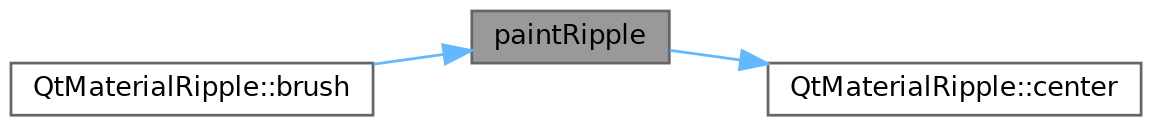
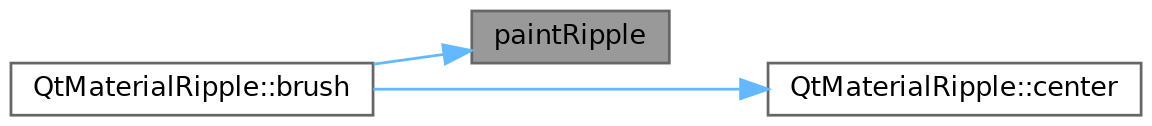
edge "paintRipple" -> "QtMaterialRipple::center": now "QtMaterialRipple::brush" -> "QtMaterialRipple::center"
